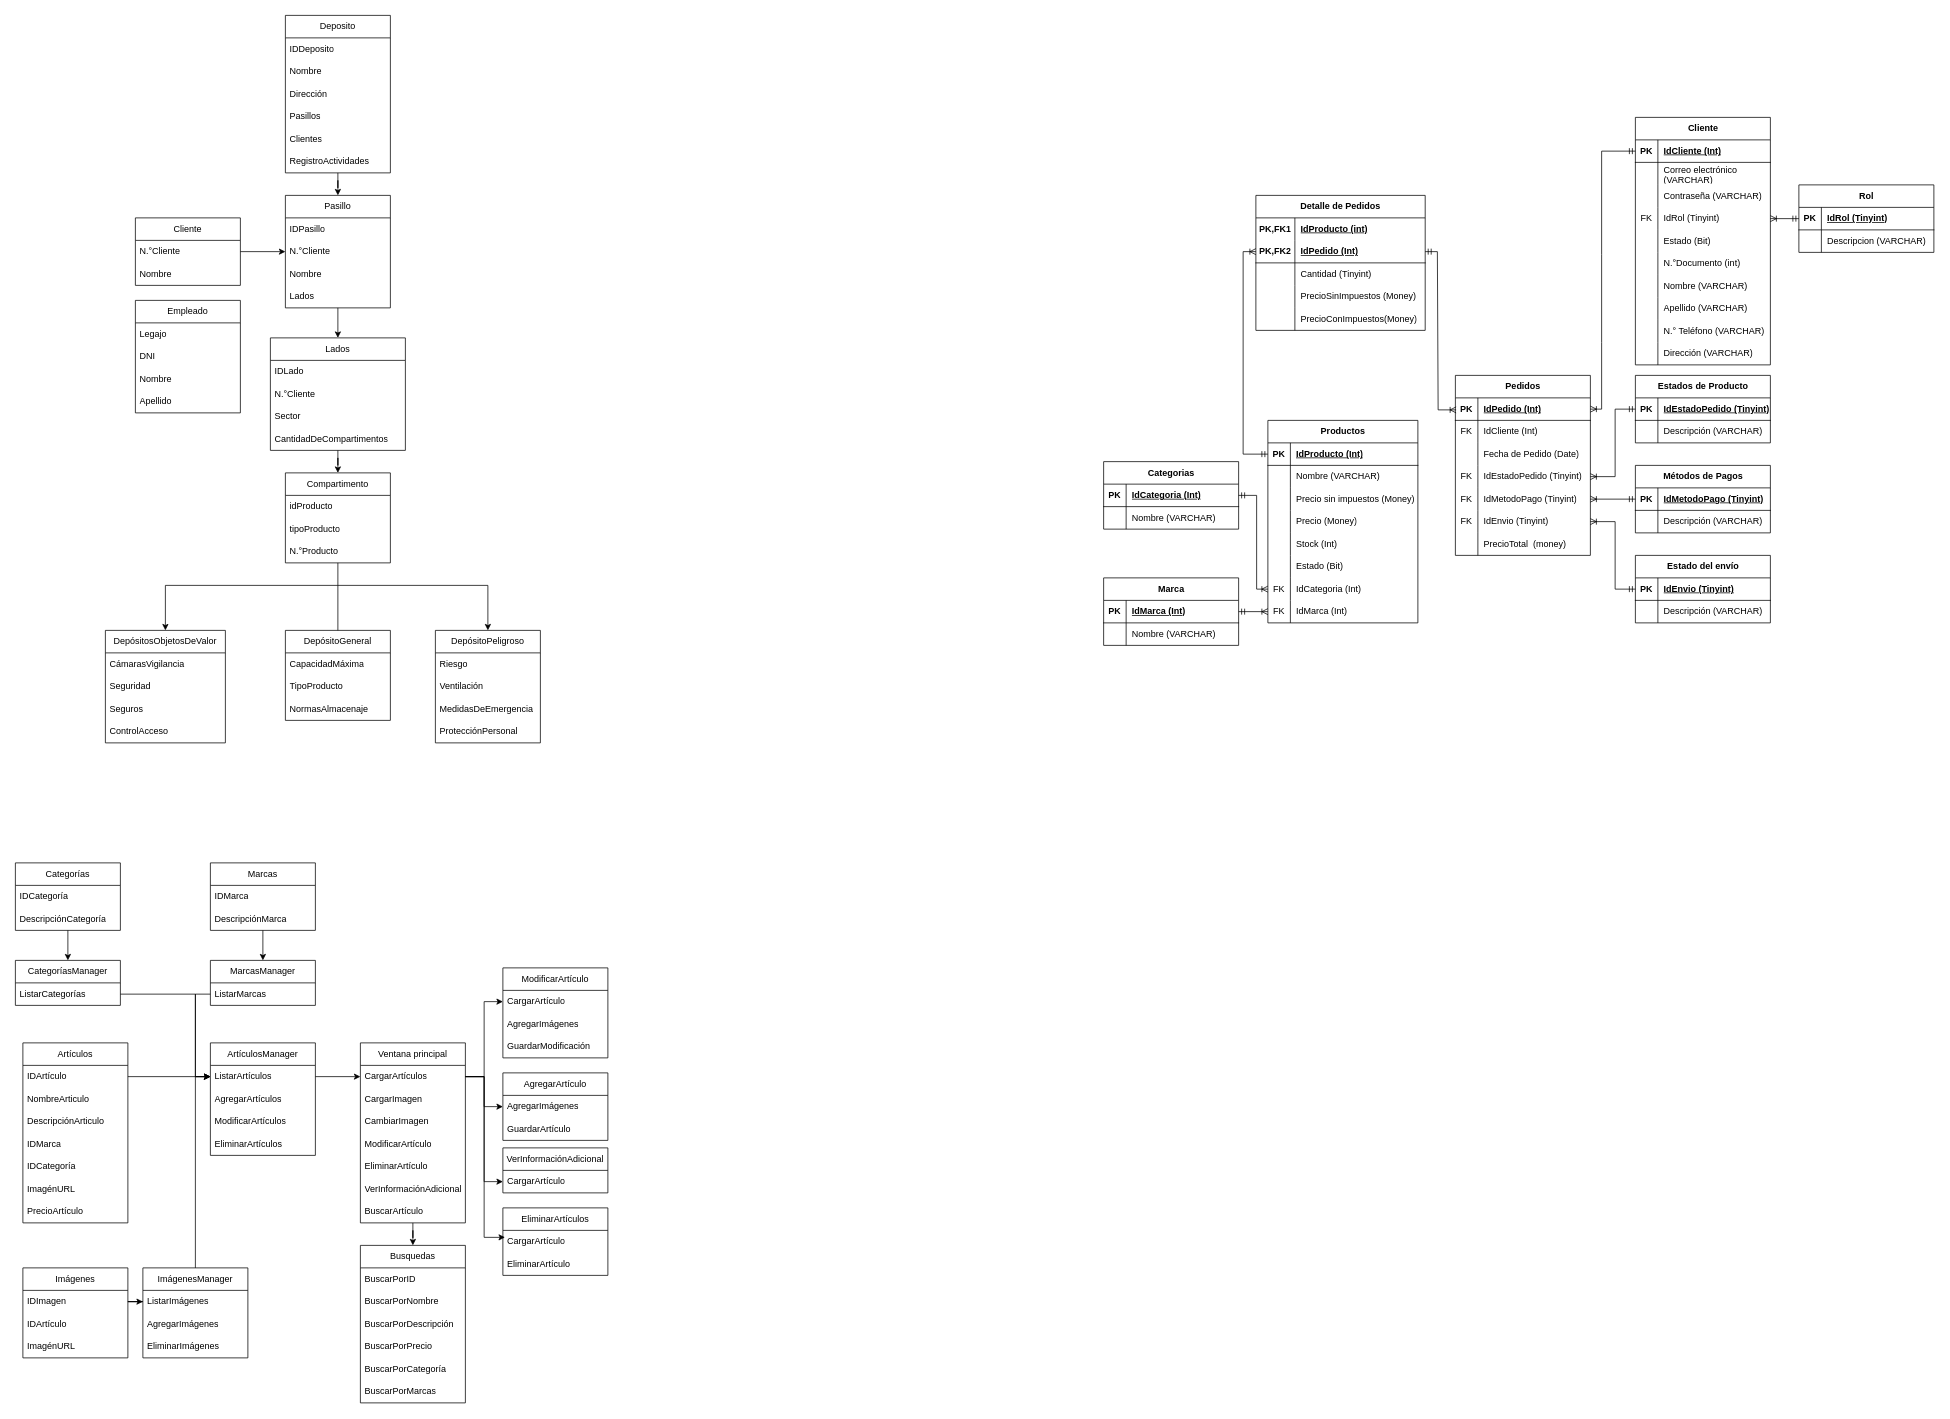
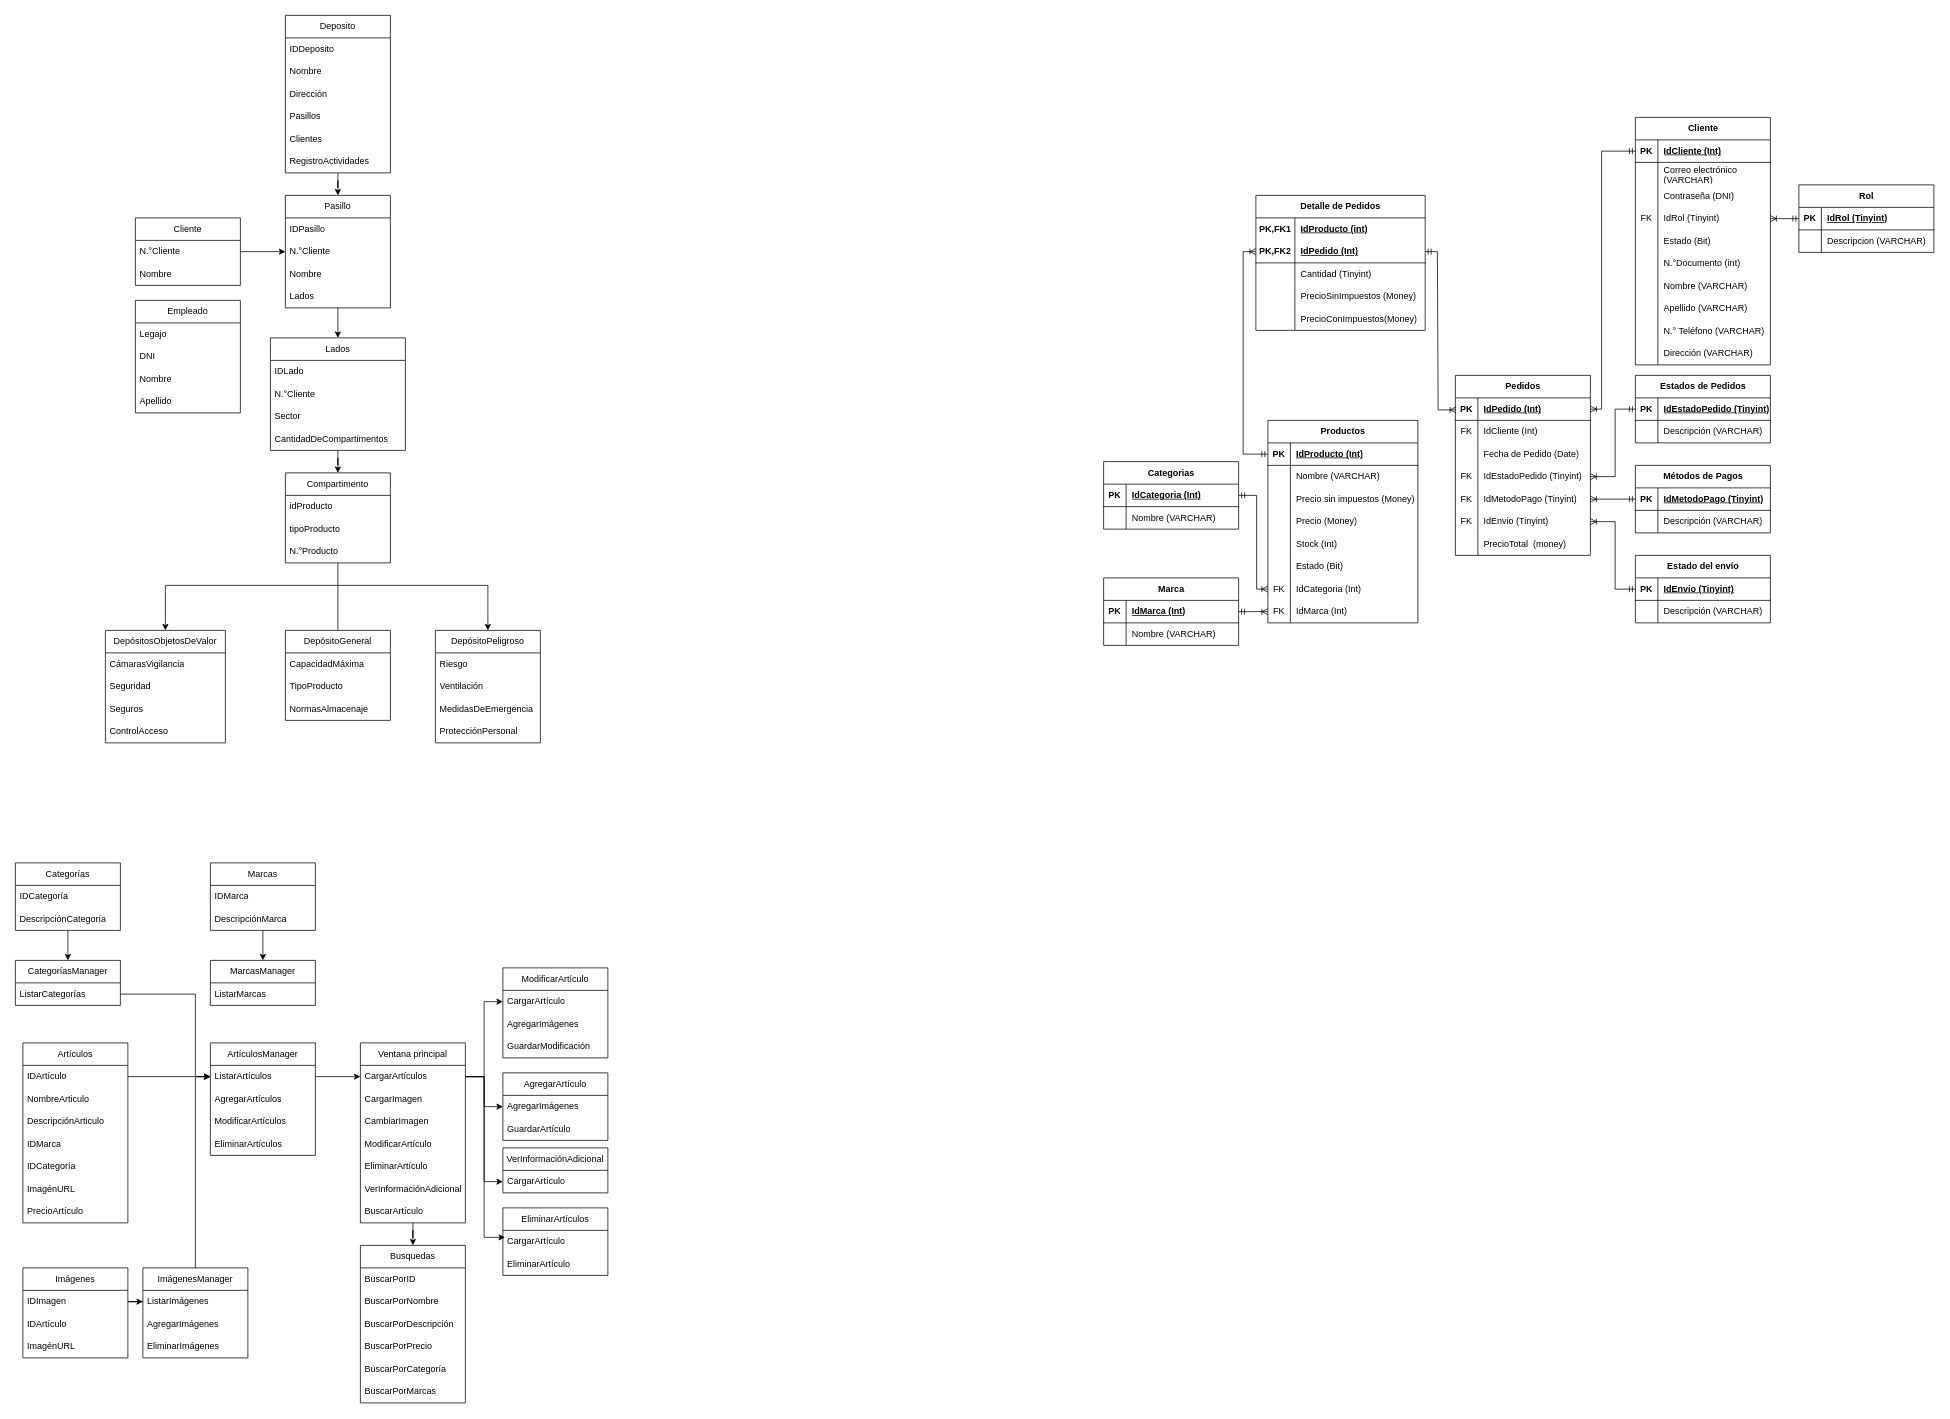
node "Contraseña (VARCHAR)": label "Contraseña (VARCHAR)" -> "Contraseña (DNI)"
node "Estados de Producto": label "Estados de Producto" -> "Estados de Pedidos"
edge "ListarMarcas" -> "ListarArtículos": removed
